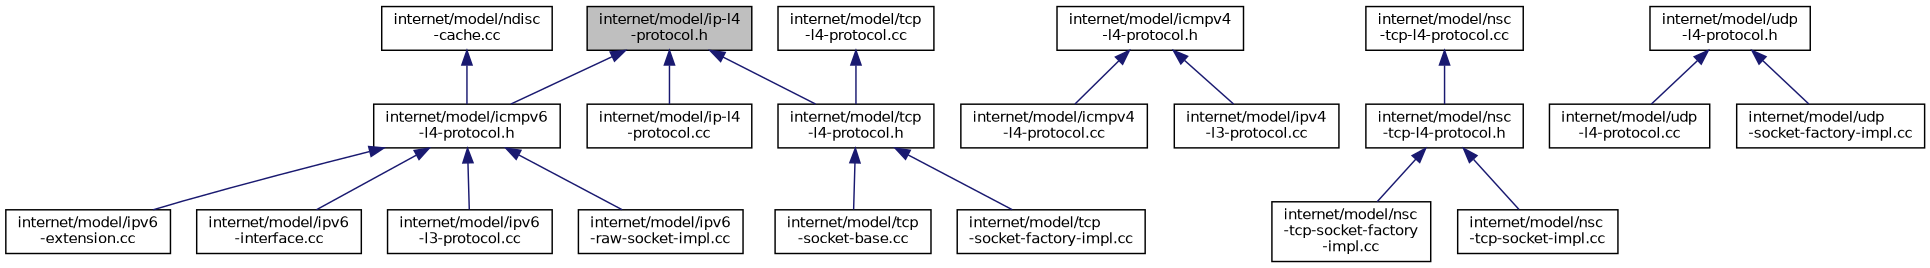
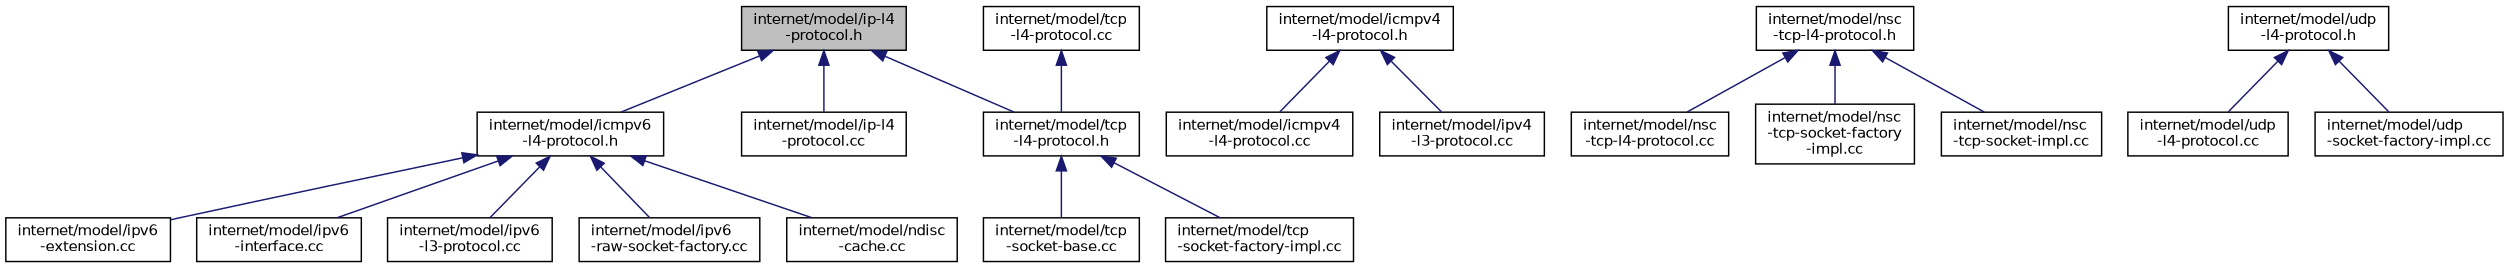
edge "internet/model/icmpv6 -l4-protocol.h" -> "internet/model/ndisc -cache.cc": reversed
edge "internet/model/nsc -tcp-l4-protocol.h" -> "internet/model/nsc -tcp-l4-protocol.cc": reversed
node "internet/model/ipv6 -raw-socket-impl.cc": label "internet/model/ipv6 -raw-socket-impl.cc" -> "internet/model/ipv6 -raw-socket-factory.cc"
